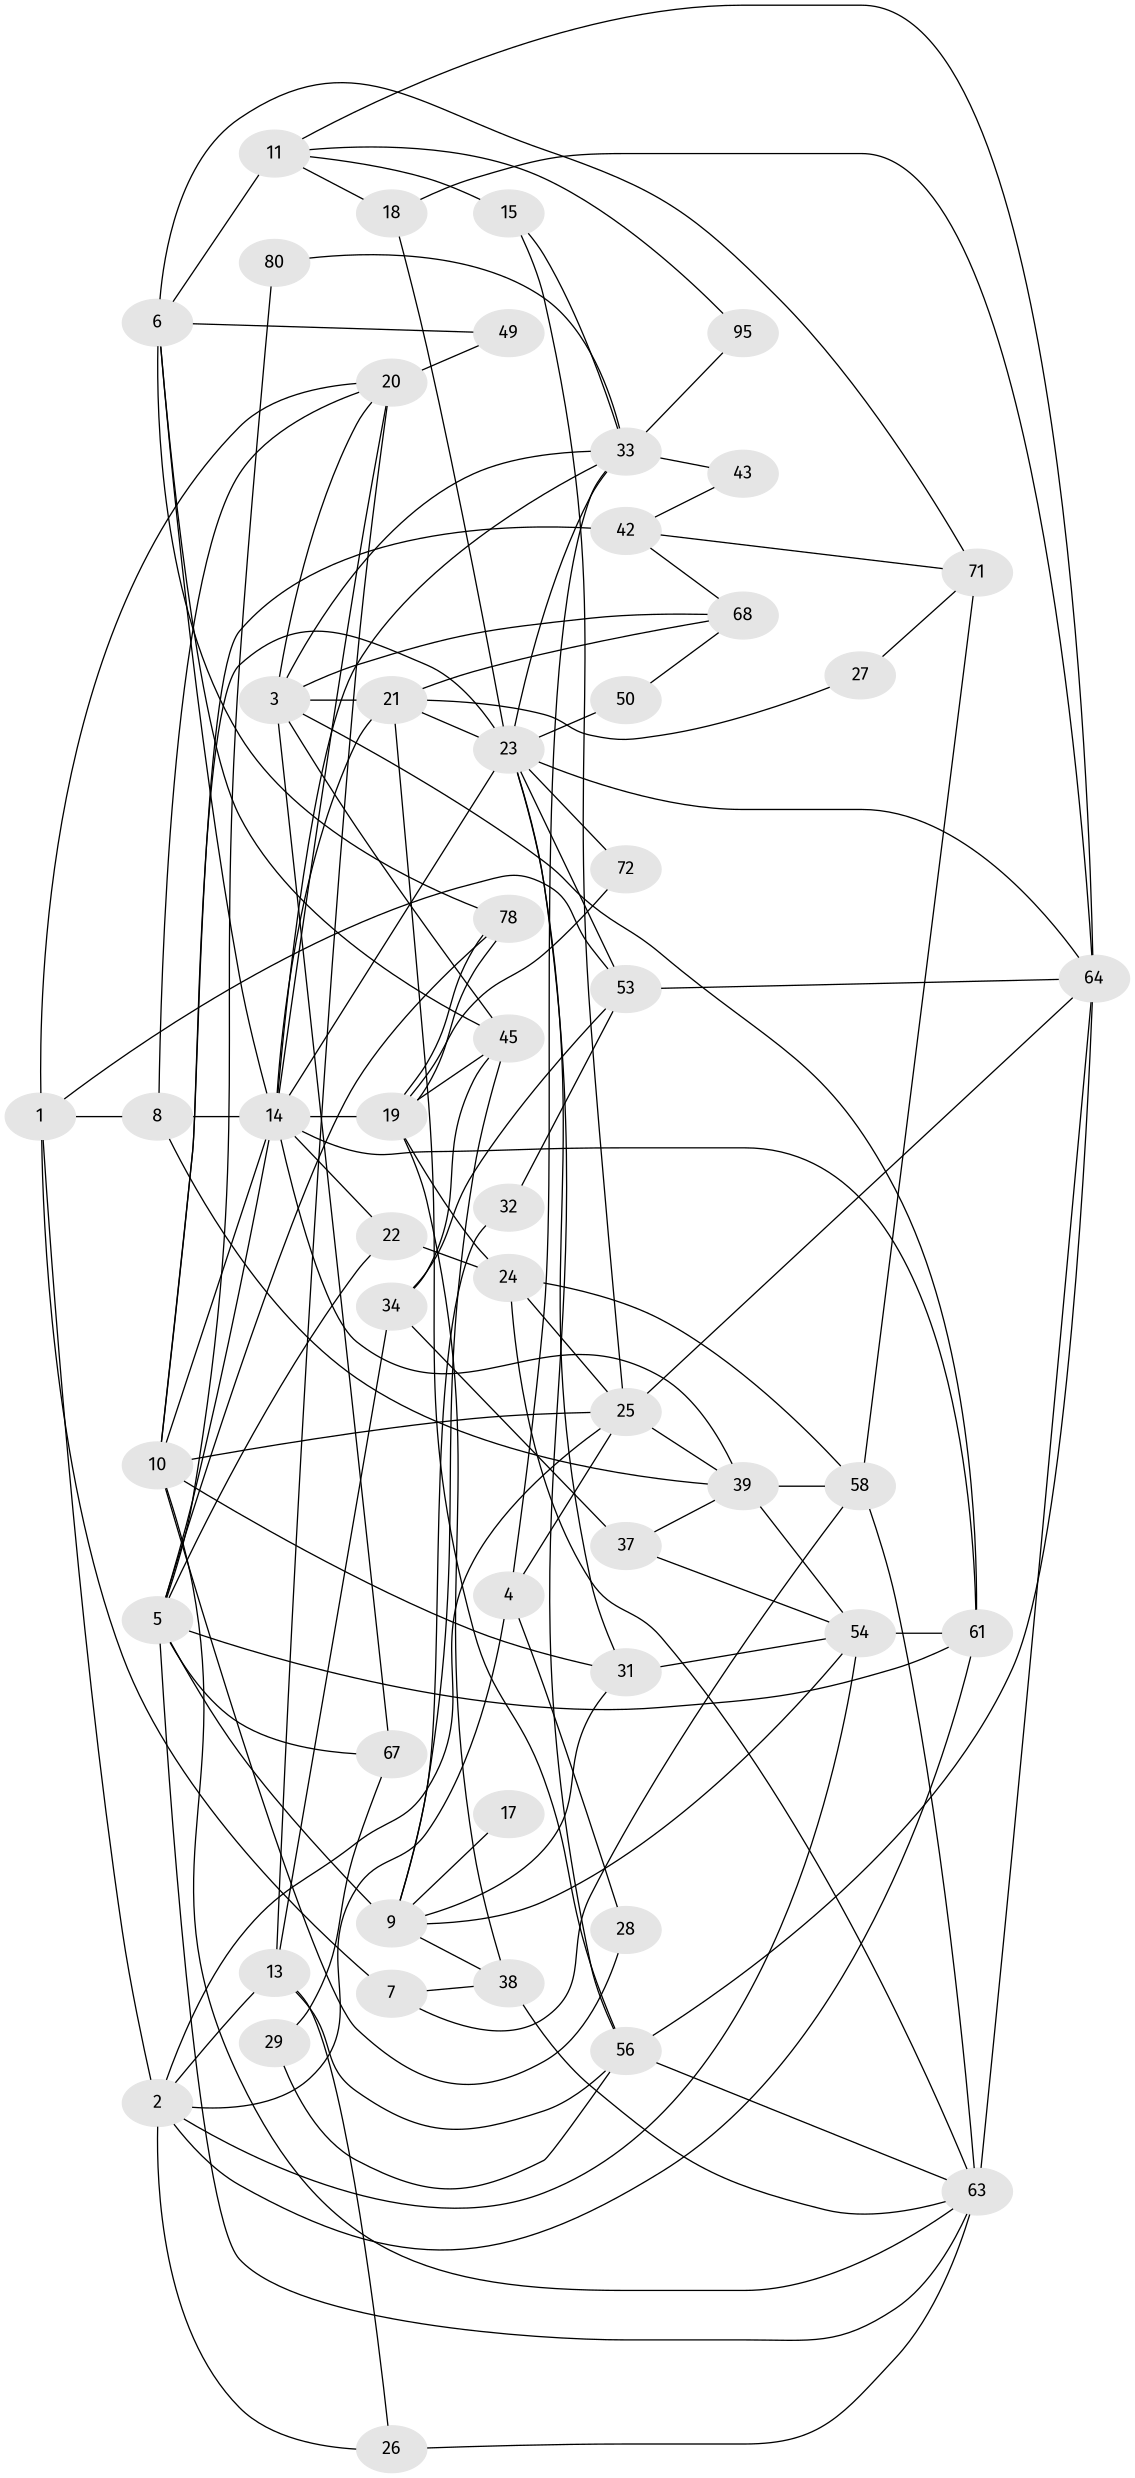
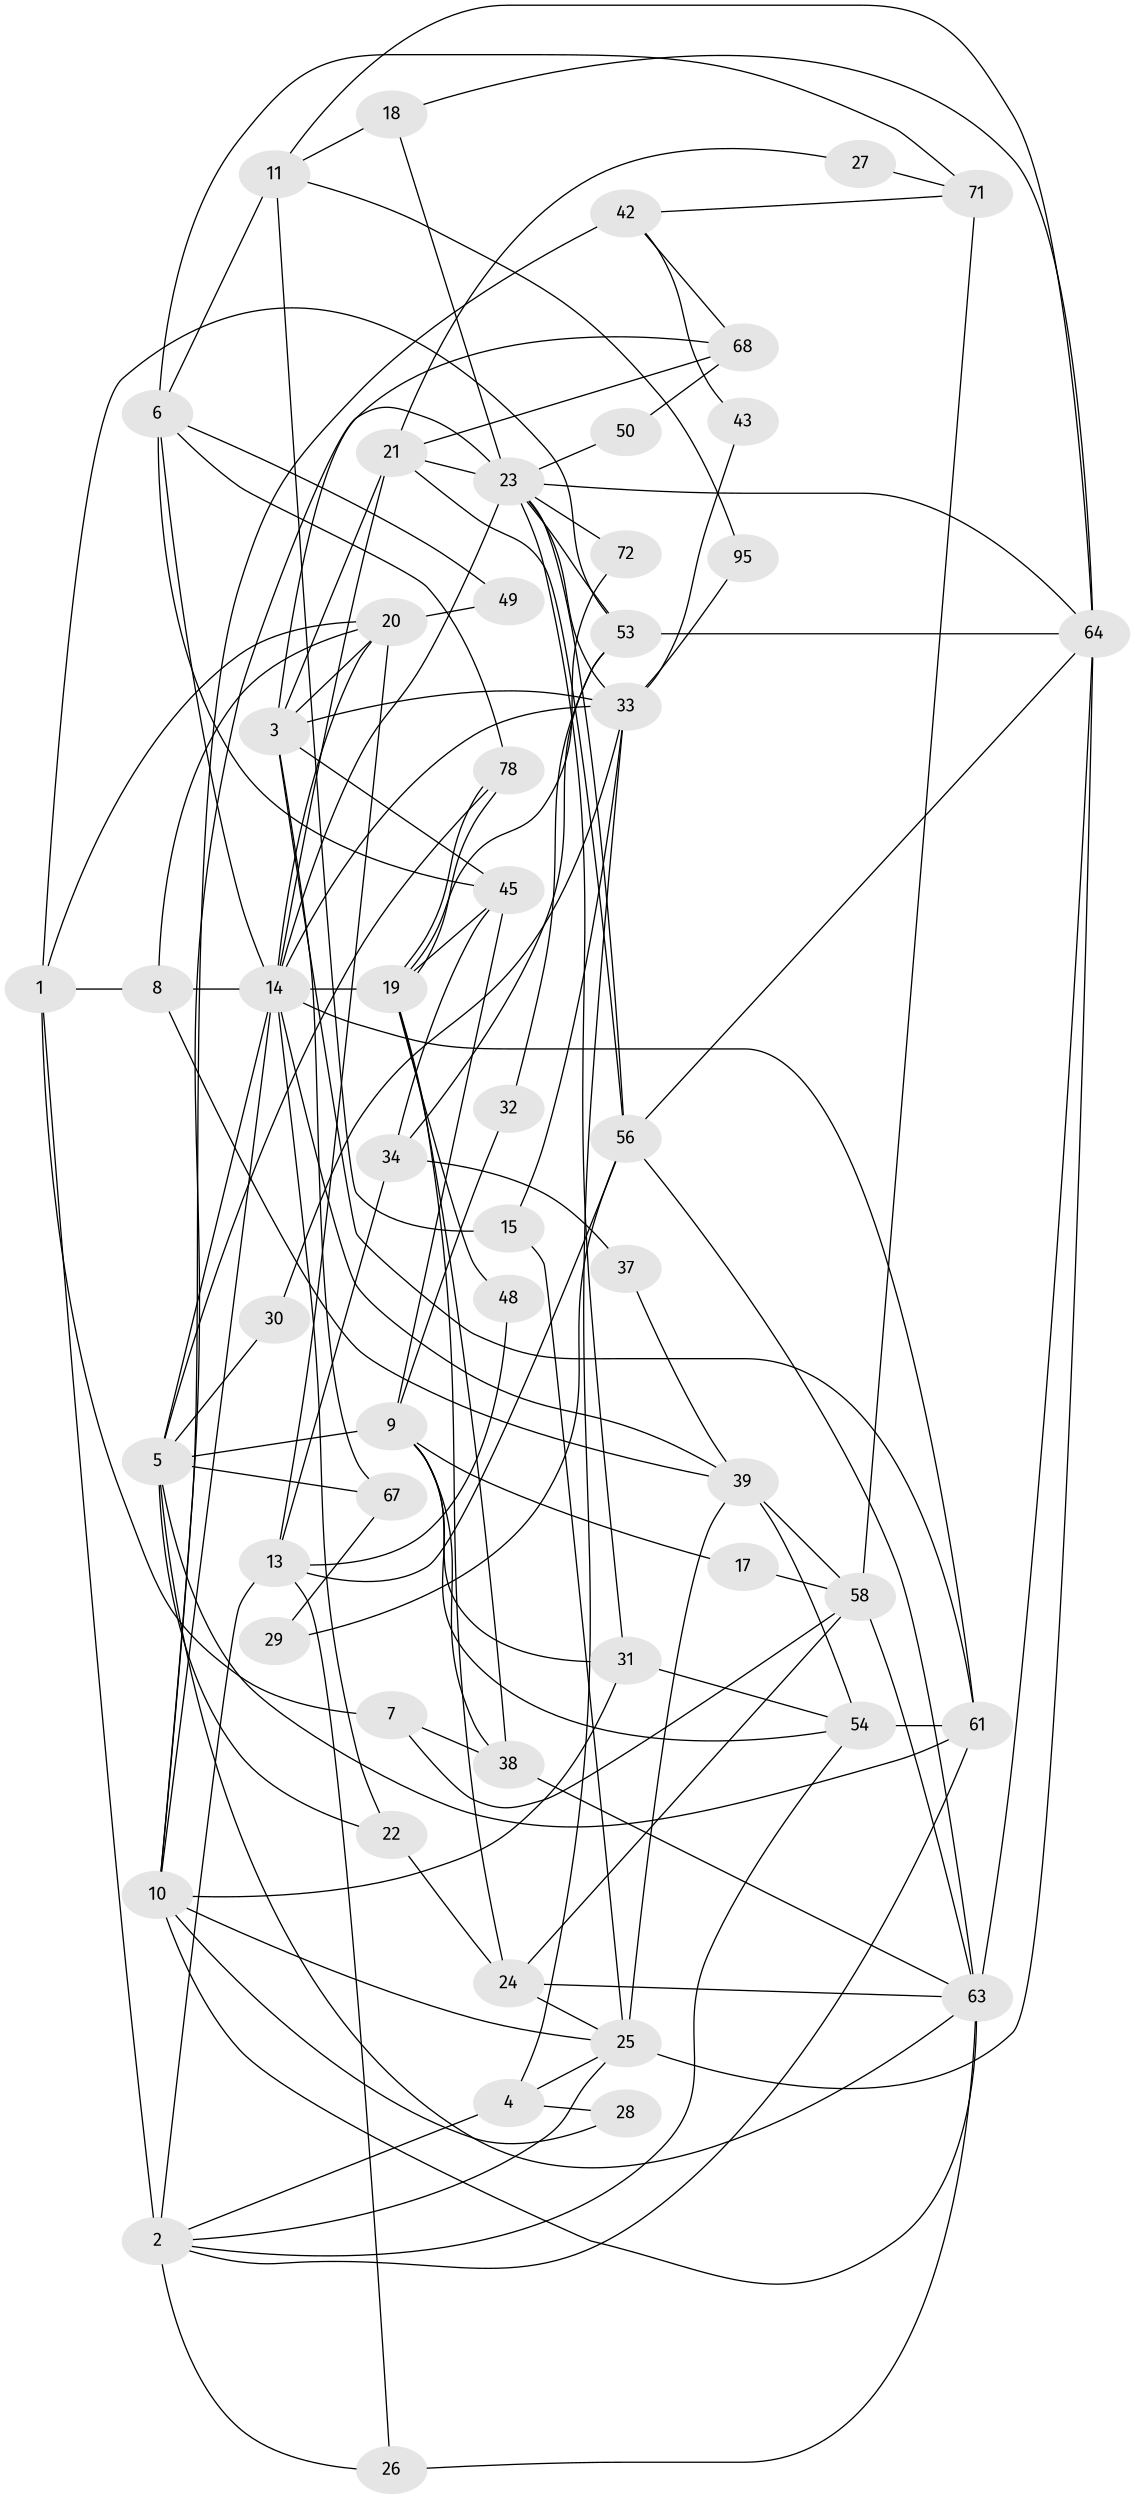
node "80": label "80" -> "30"
node "48": added
edge "17" -- "58": added
edge "37" -- "54": removed
